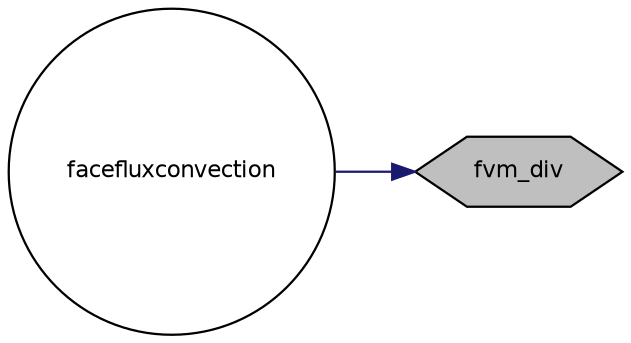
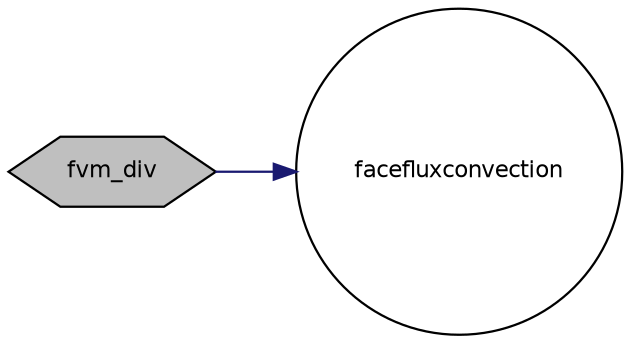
edge "facefluxconvection" -> "fvm_div": reversed
